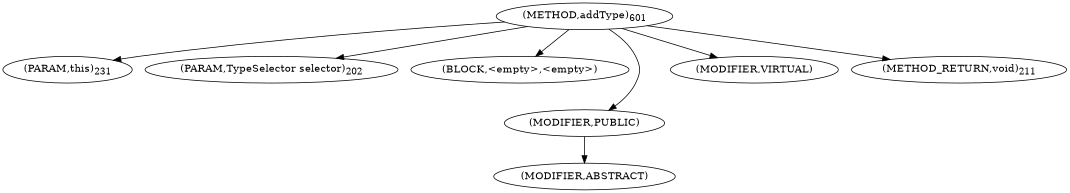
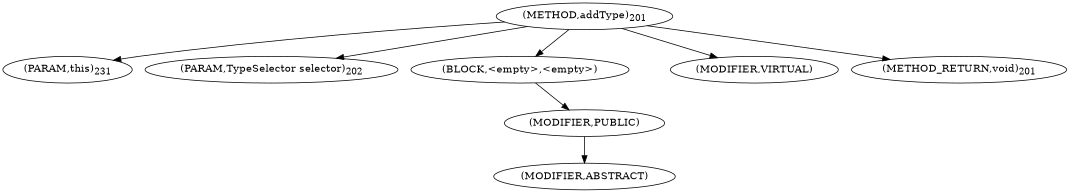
node "(METHOD,addType)": text "601" -> "201"
edge "(METHOD,addType)" -> "(MODIFIER,PUBLIC)": now "(BLOCK,<empty>,<empty>)" -> "(MODIFIER,PUBLIC)"
node "(METHOD_RETURN,void)": text "211" -> "201"
